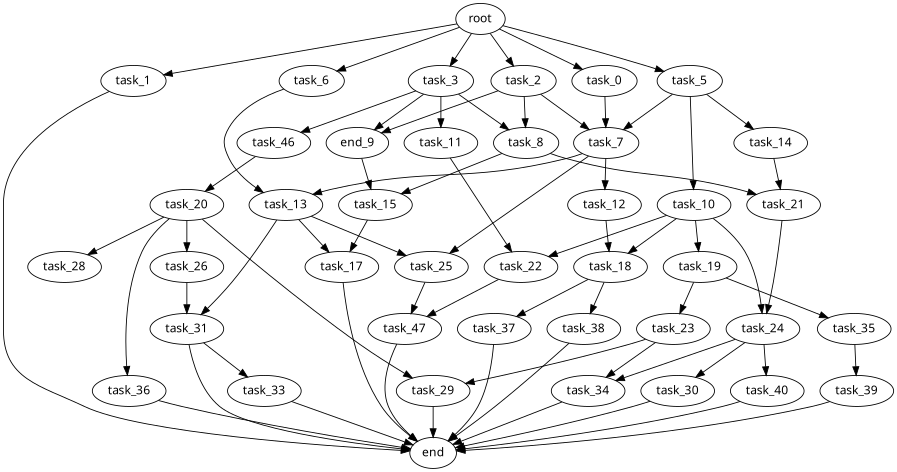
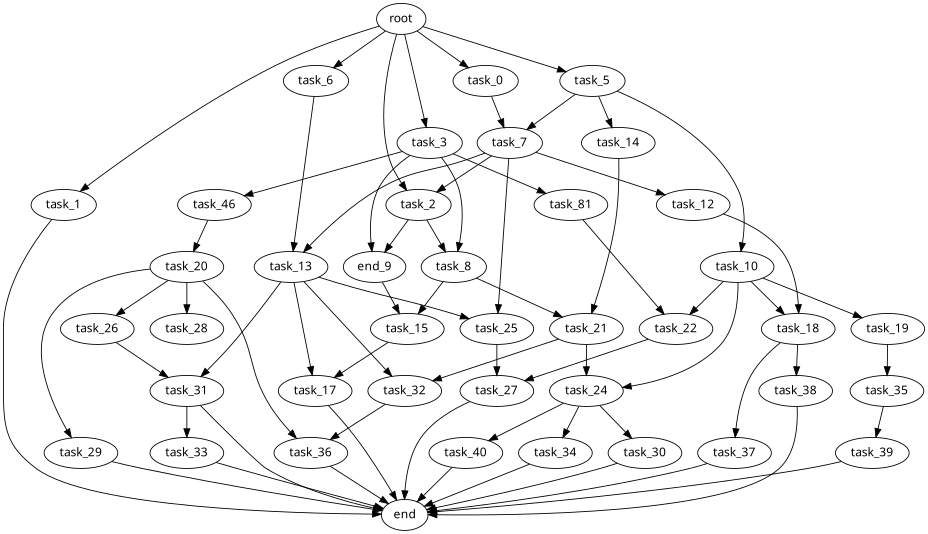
edge "task_2" -> "task_7": reversed
node "task_11": label "task_11" -> "task_81"
node "task_47": label "task_47" -> "task_27"
node "task_23": removed
node "task_32": added
